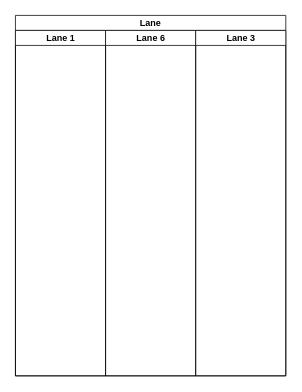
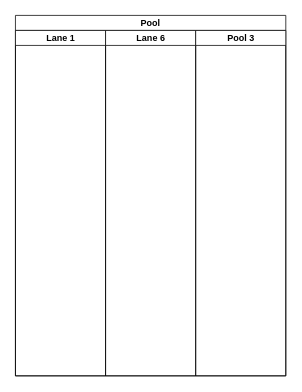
node "Lane": label "Lane" -> "Pool"
node "Lane 3": label "Lane 3" -> "Pool 3"
